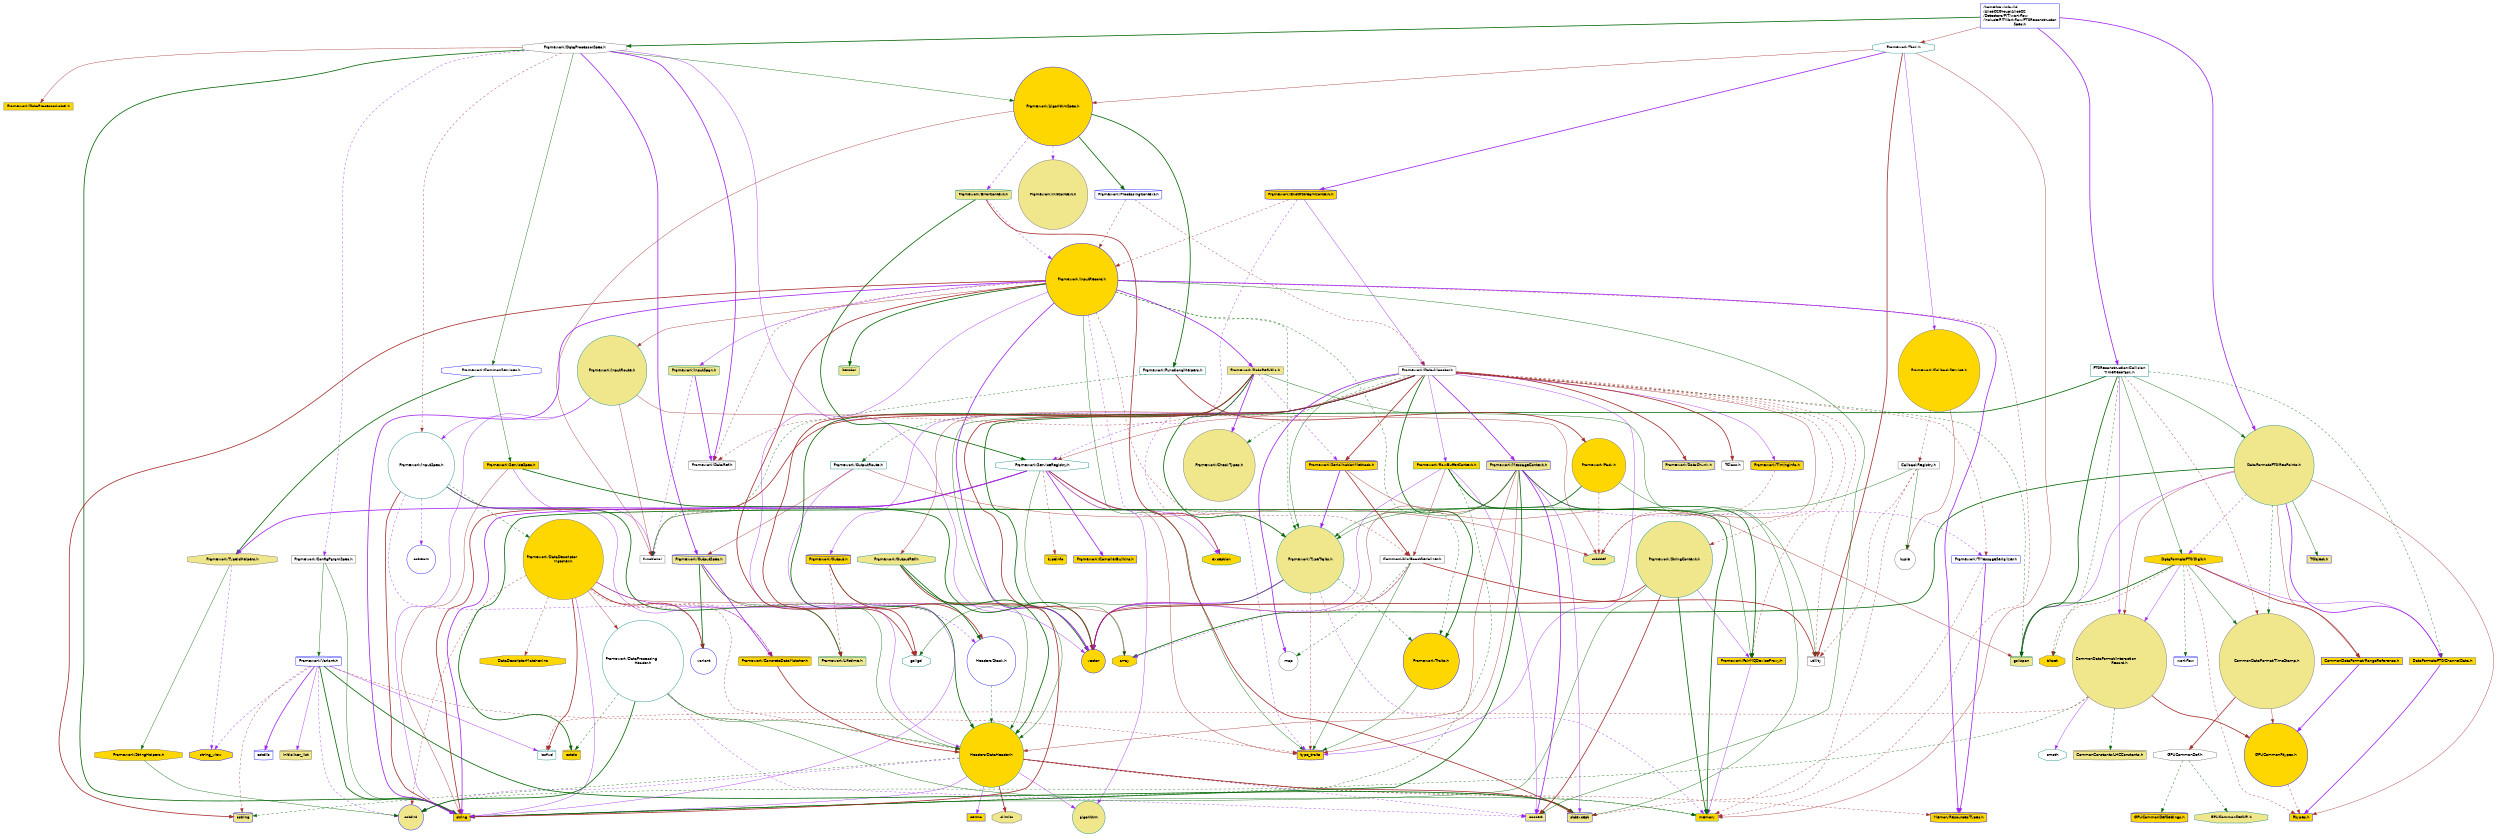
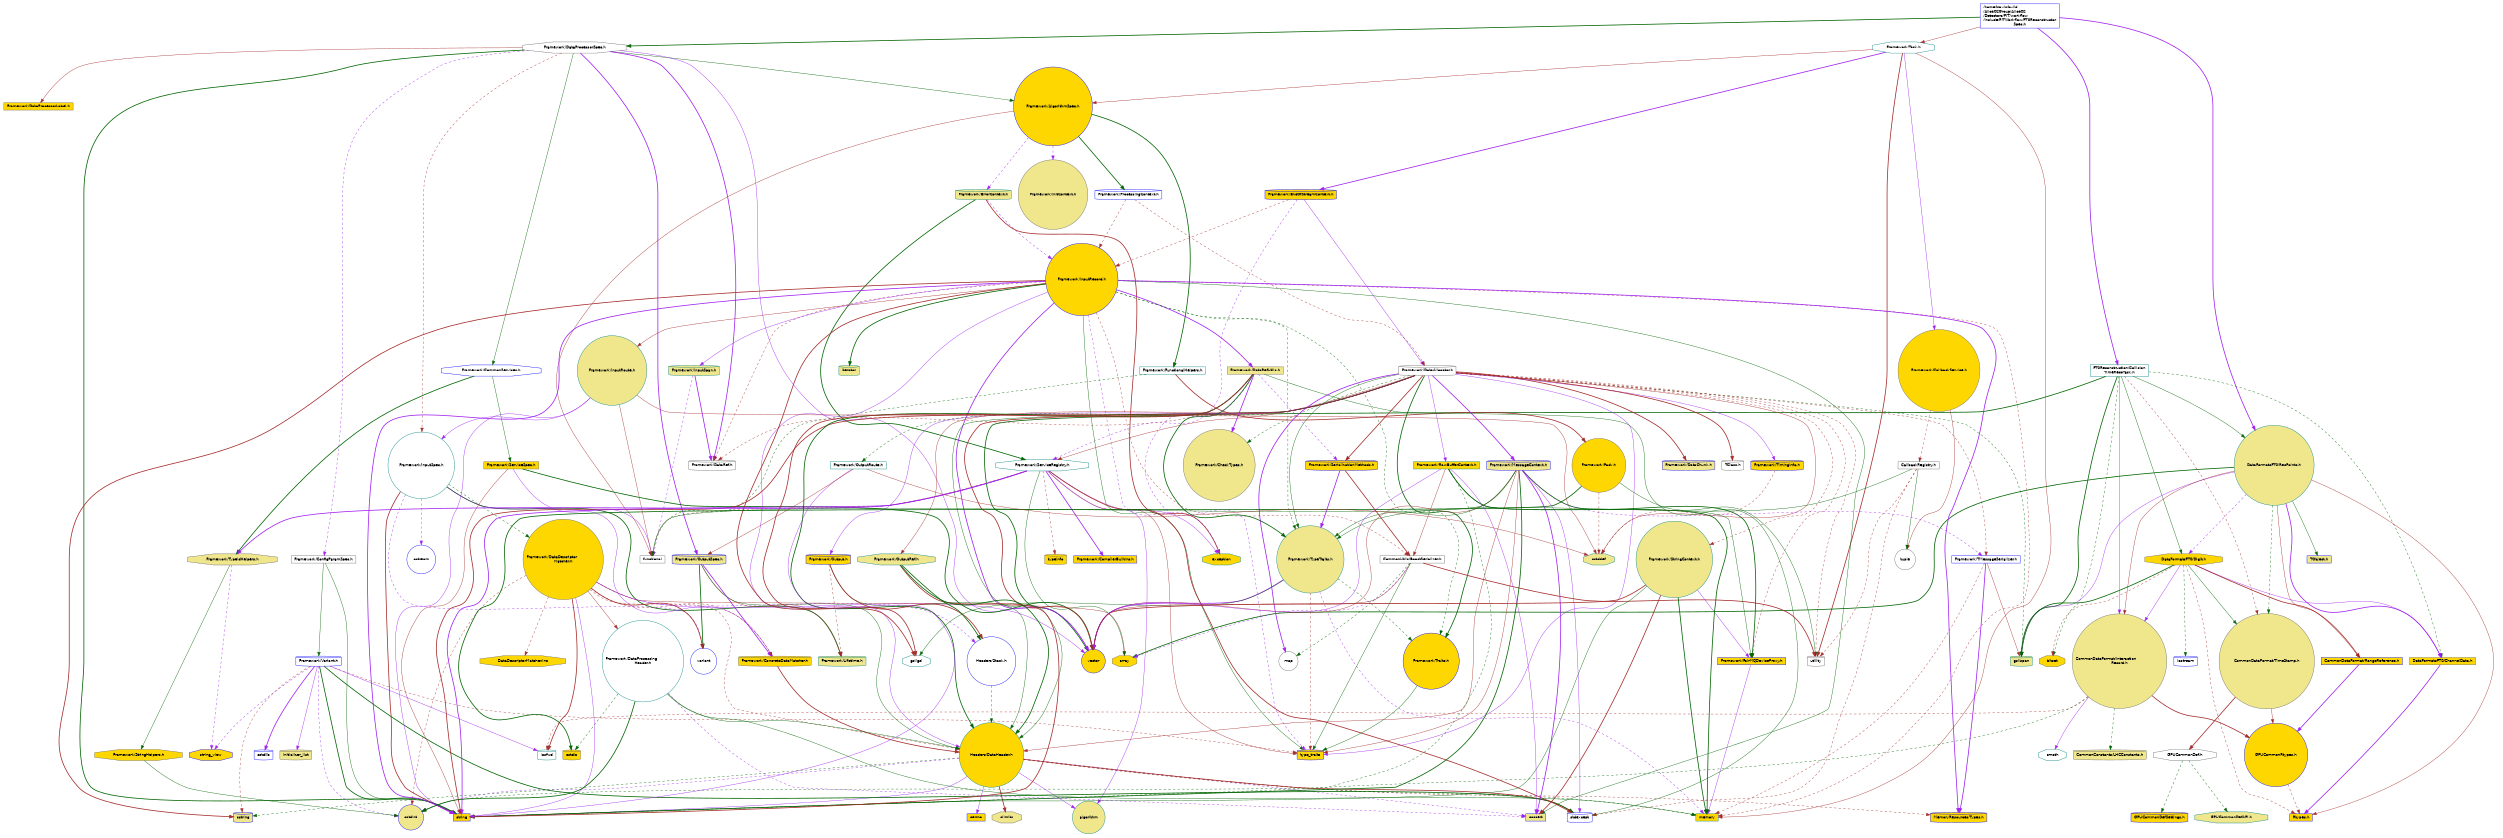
edge "Framework/SerializationMethods.h" -> "gsl/span": now "Framework/TMessageSerializer.h" -> "gsl/span"
node "workflow": label "workflow" -> "iostream"
node "stdexcept": fillcolor khaki -> white
